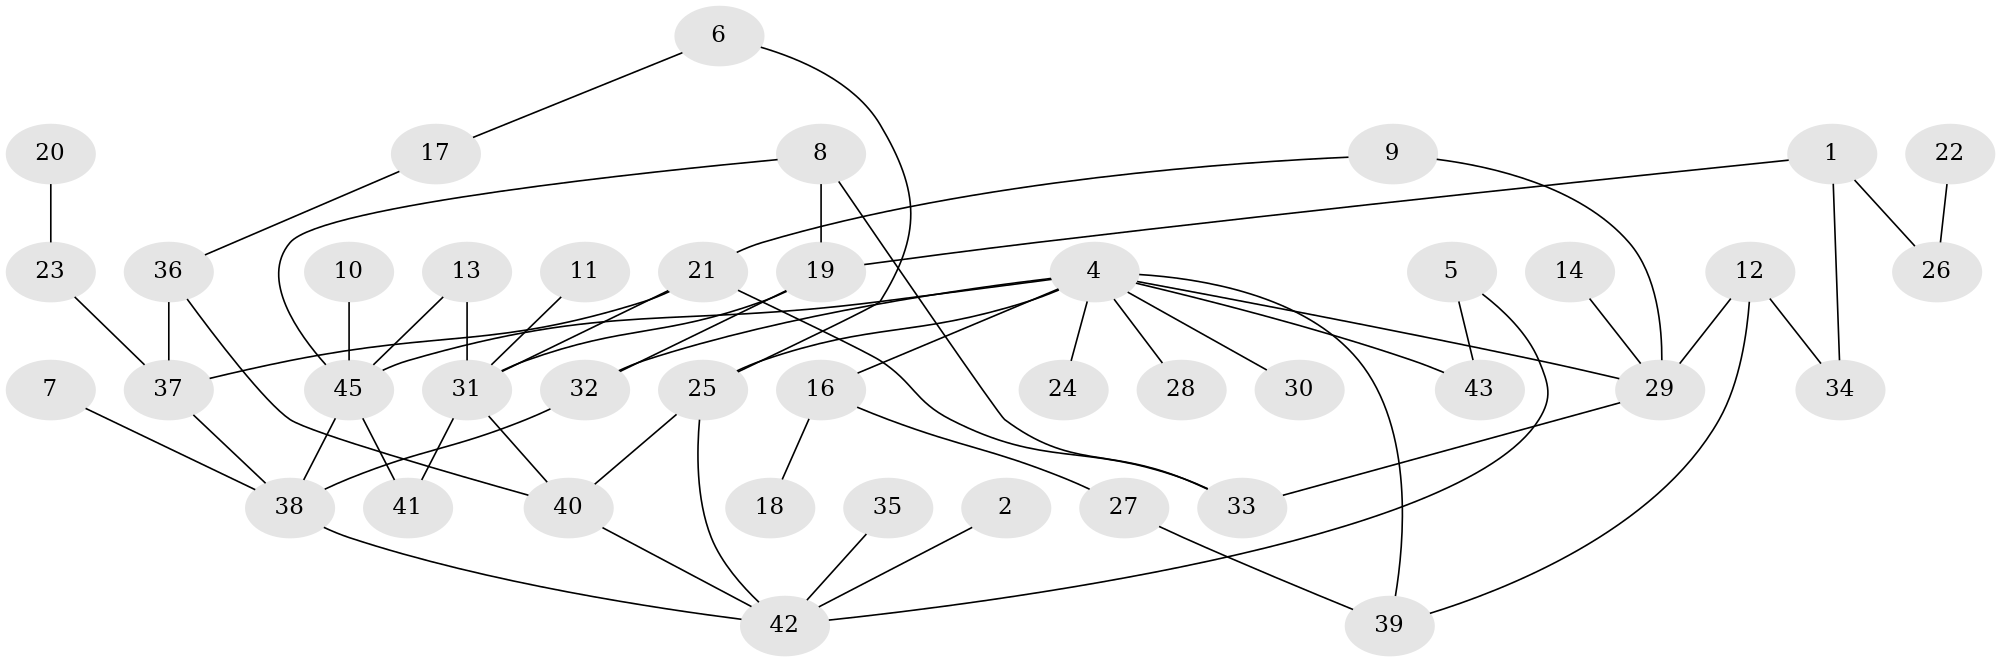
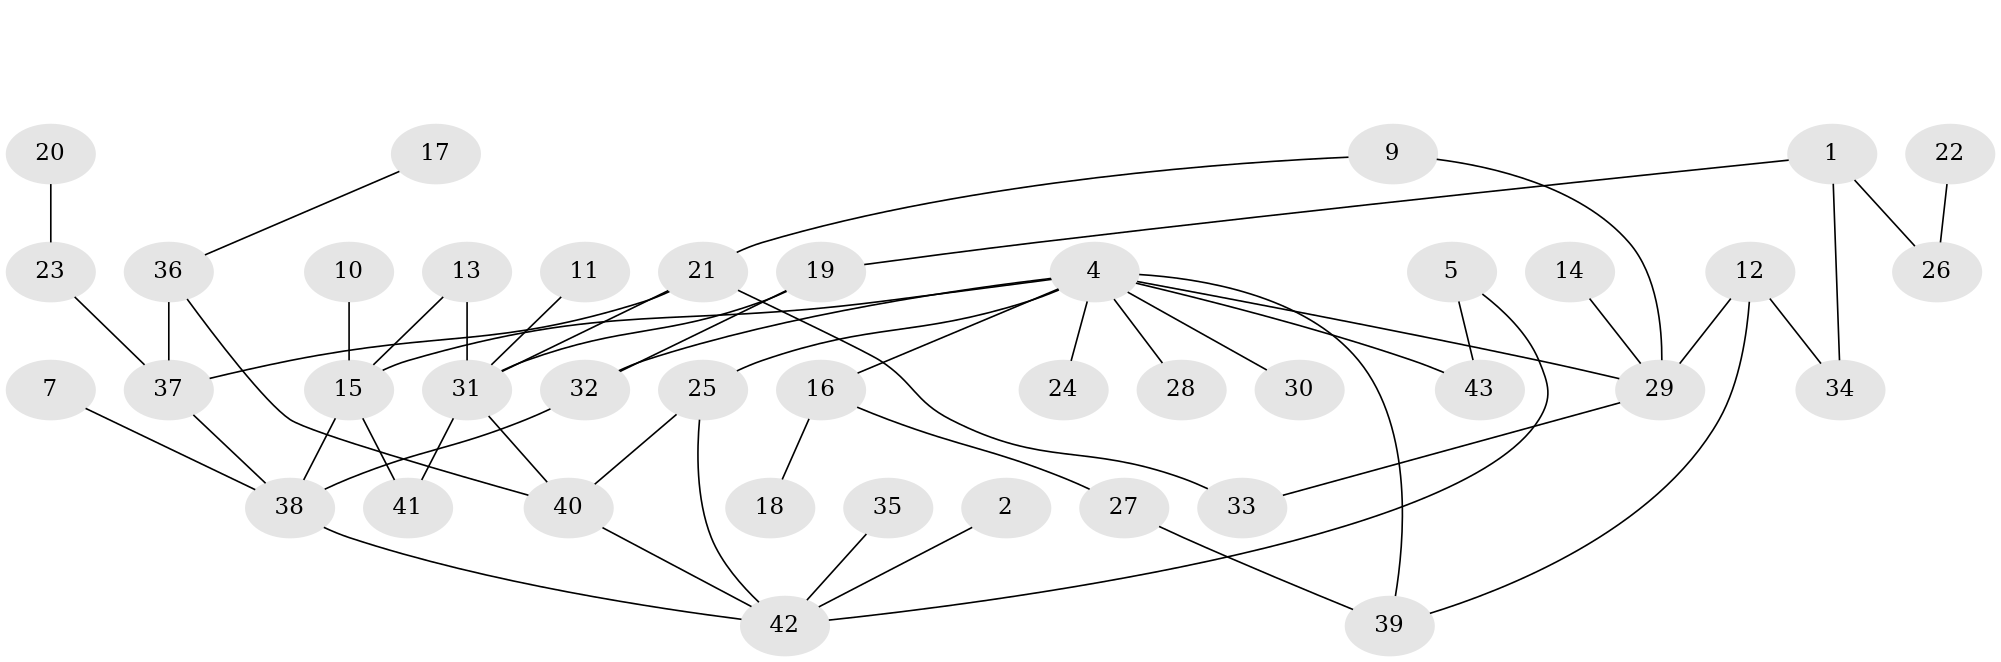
node "6": removed
node "8": removed
node "45": label "45" -> "15"
